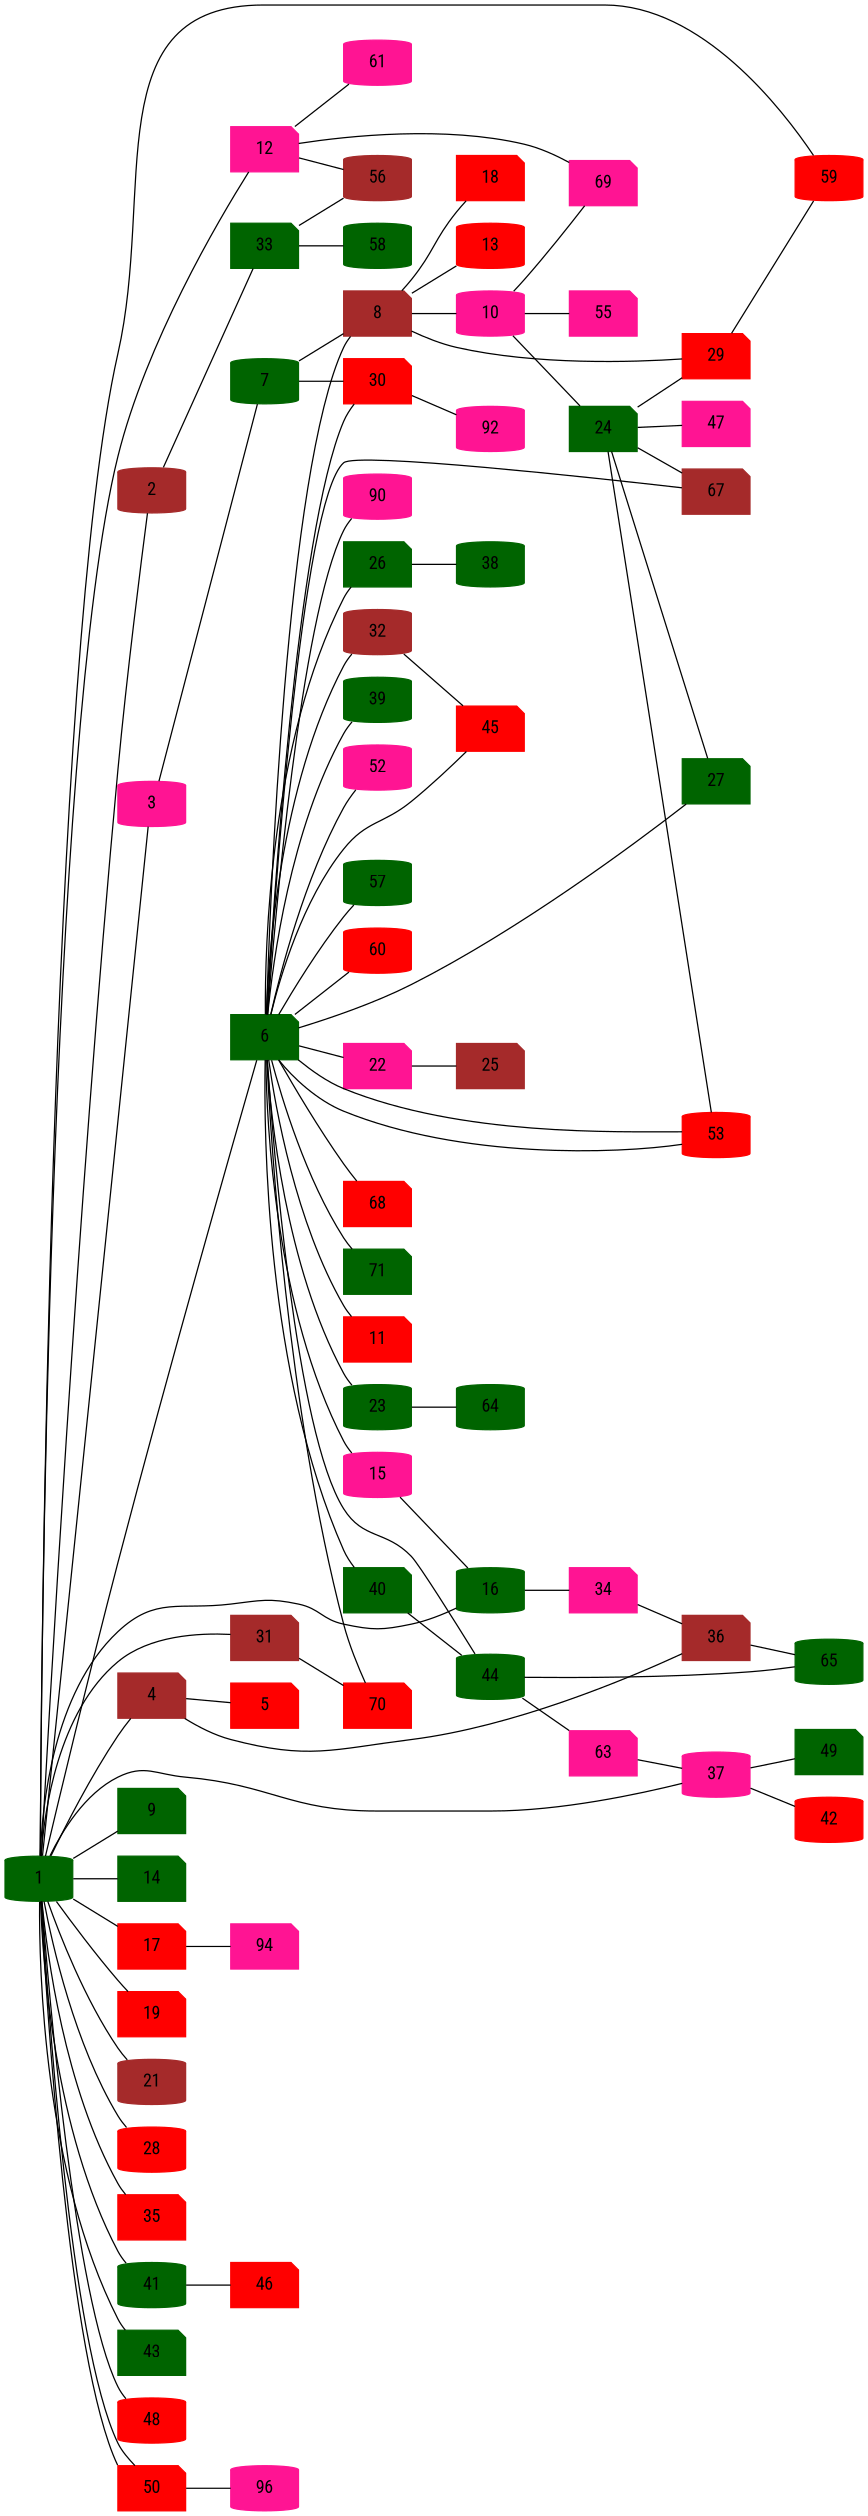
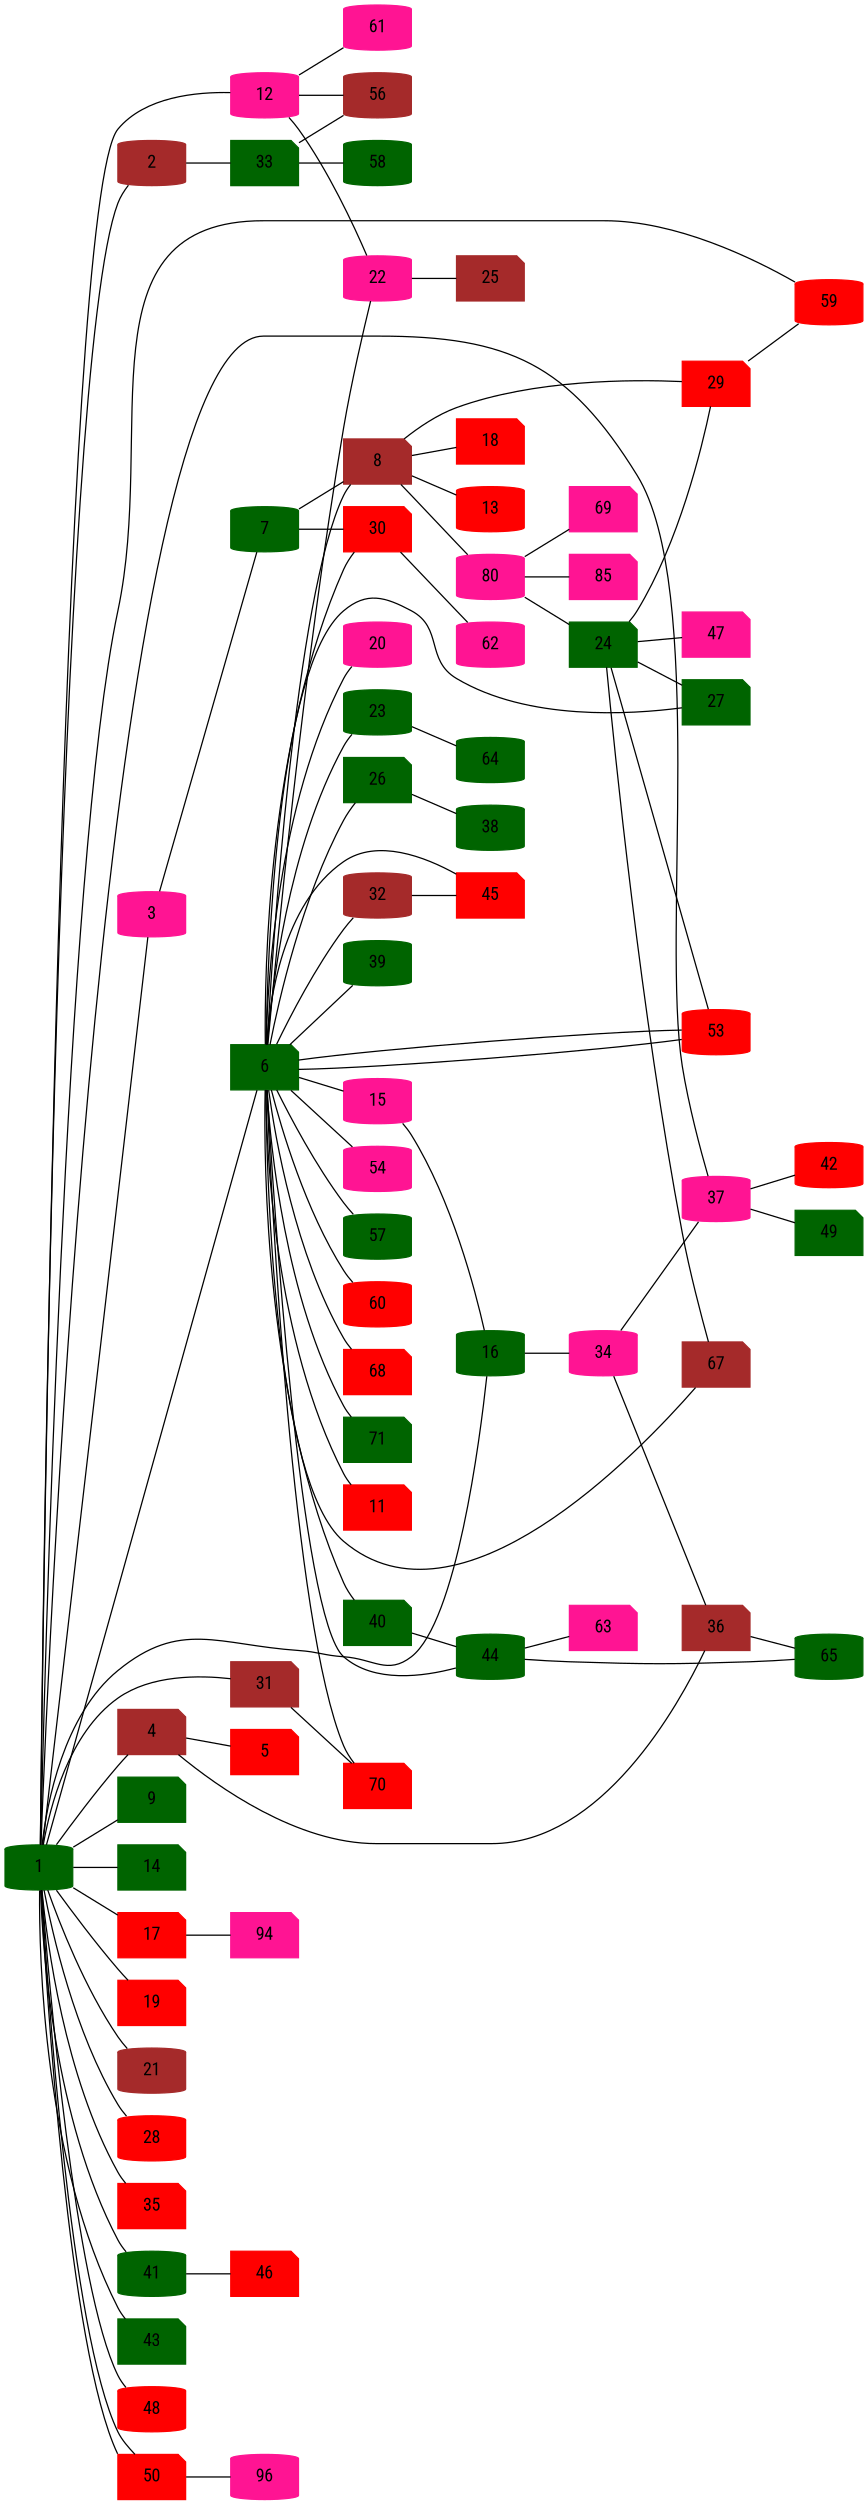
edge "12" -- "69": now "12" -- "22"
node "12": shape note -> cylinder
node "10": label "10" -> "80"
node "55": label "55" -> "85"
node "92": label "92" -> "62"
node "90": label "90" -> "20"
node "52": label "52" -> "54"
node "22": shape note -> cylinder
node "34": shape note -> cylinder
edge "63" -- "37": now "34" -- "37"
